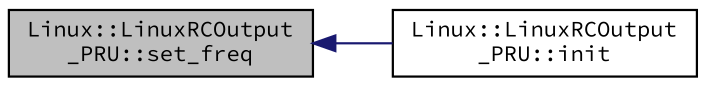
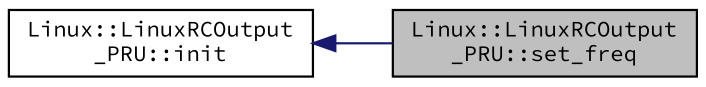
edge "Linux::LinuxRCOutput _PRU::init" -> "Linux::LinuxRCOutput _PRU::set_freq": reversed
